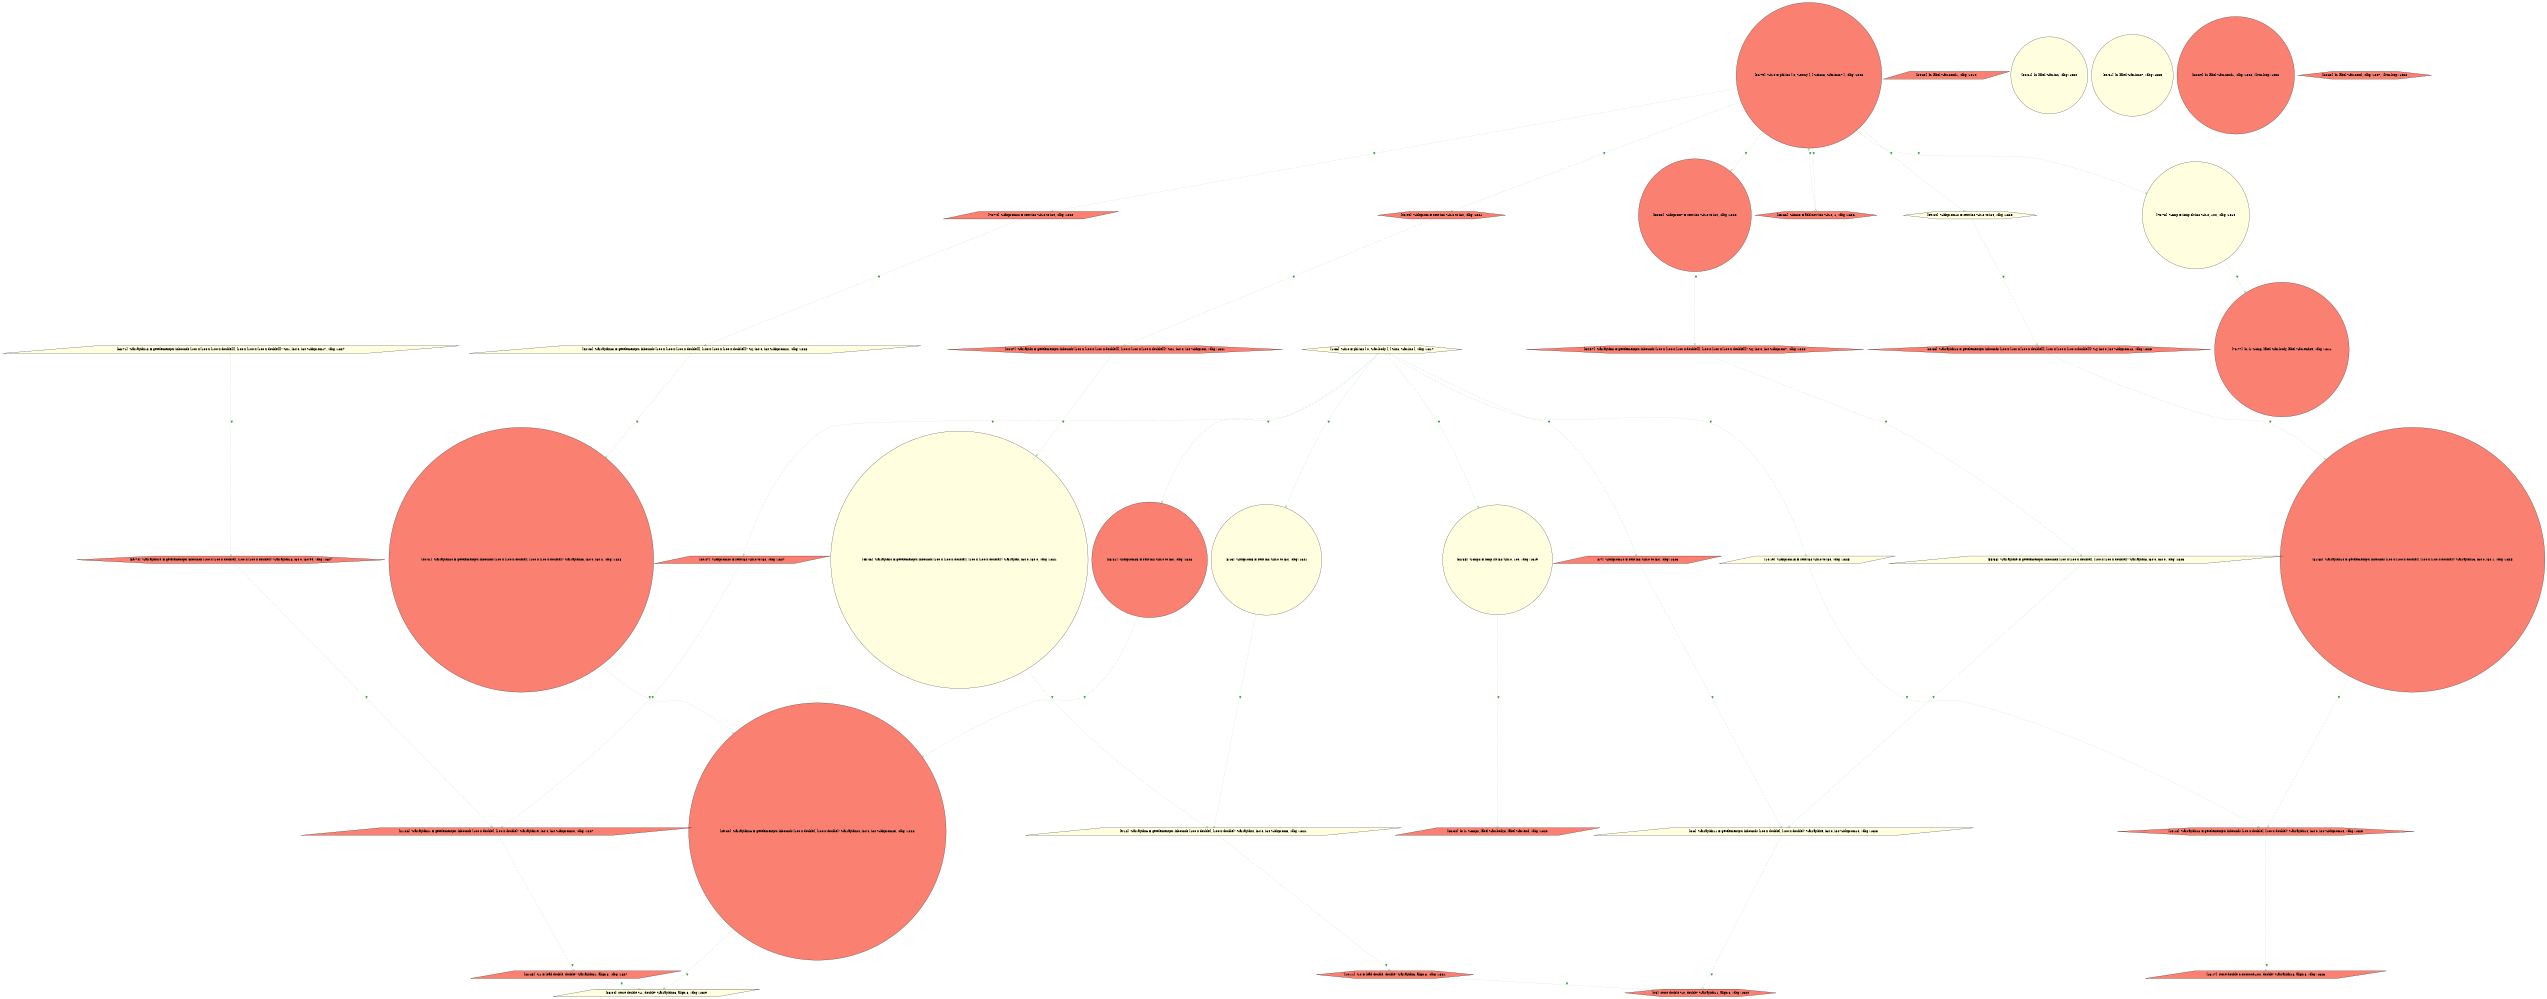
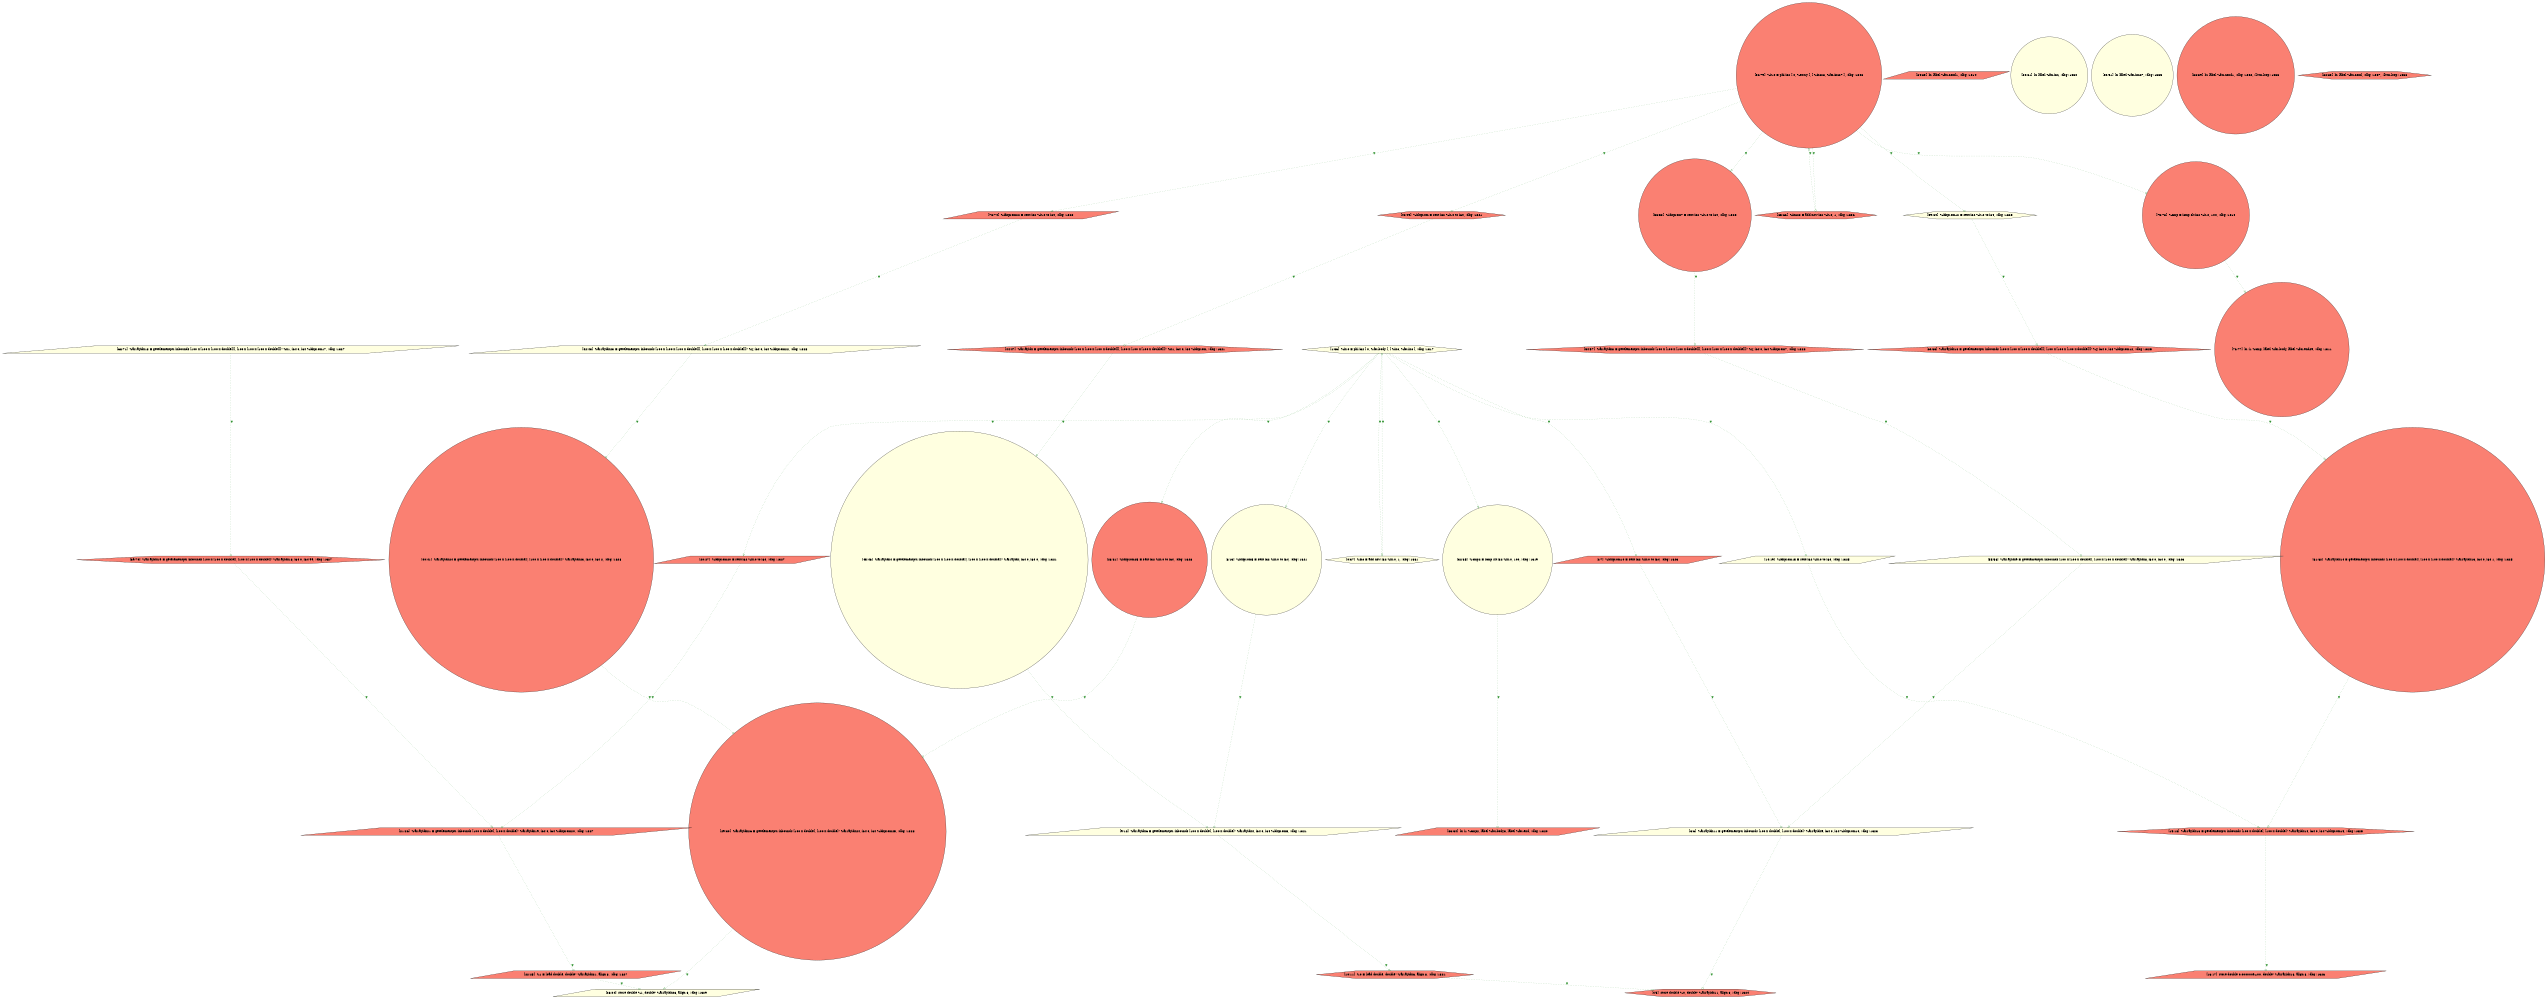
node "[75/78]  %cmp = icmp slt i32 %iz.0, 100, !dbg !1310": fillcolor lightyellow -> salmon
node "[0/37]  %inc = add nsw i32 %ix.0, 1, !dbg !1331": added
